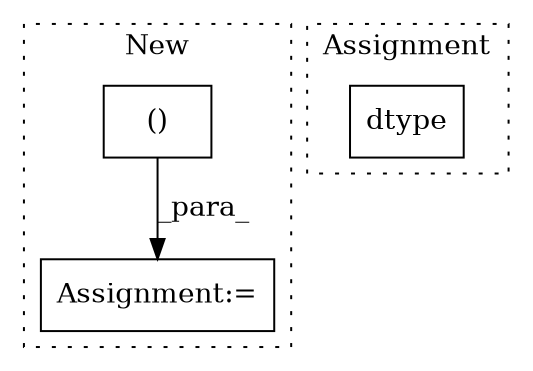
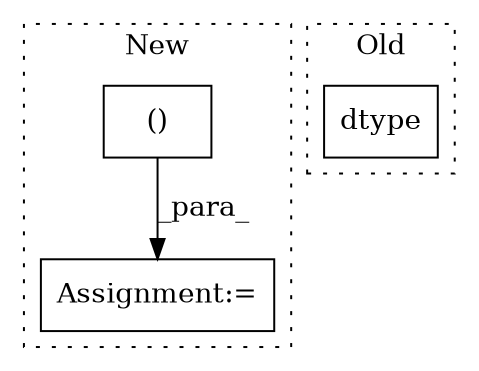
cluster "Assignment": label "Assignment" -> "Old"
